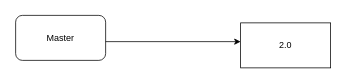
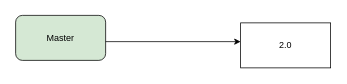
node "Master": fillcolor #ffffff -> #d5e8d4
